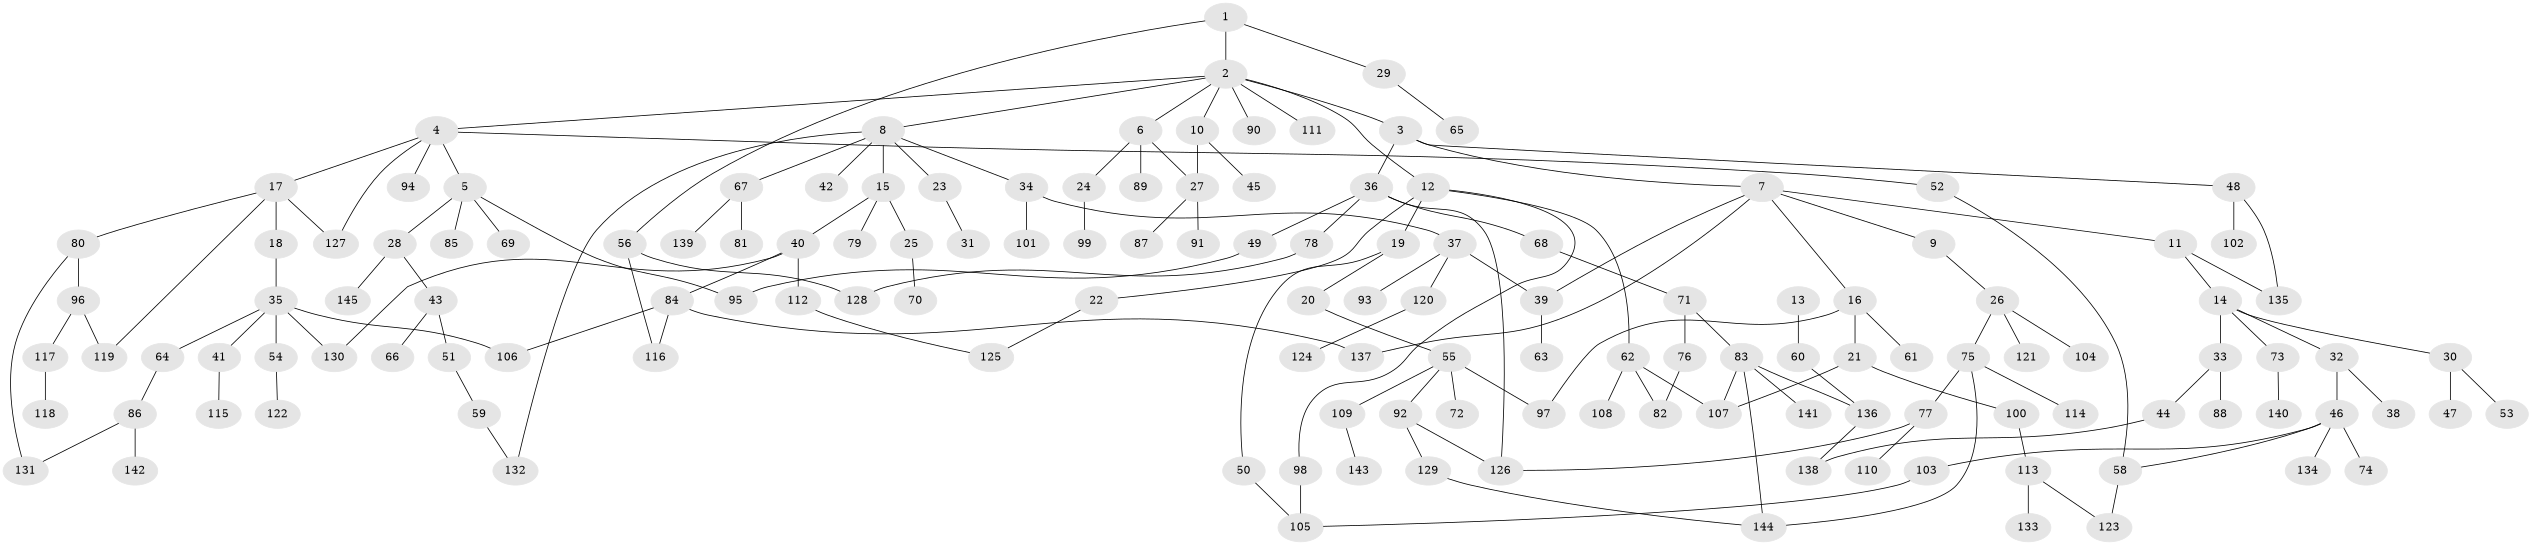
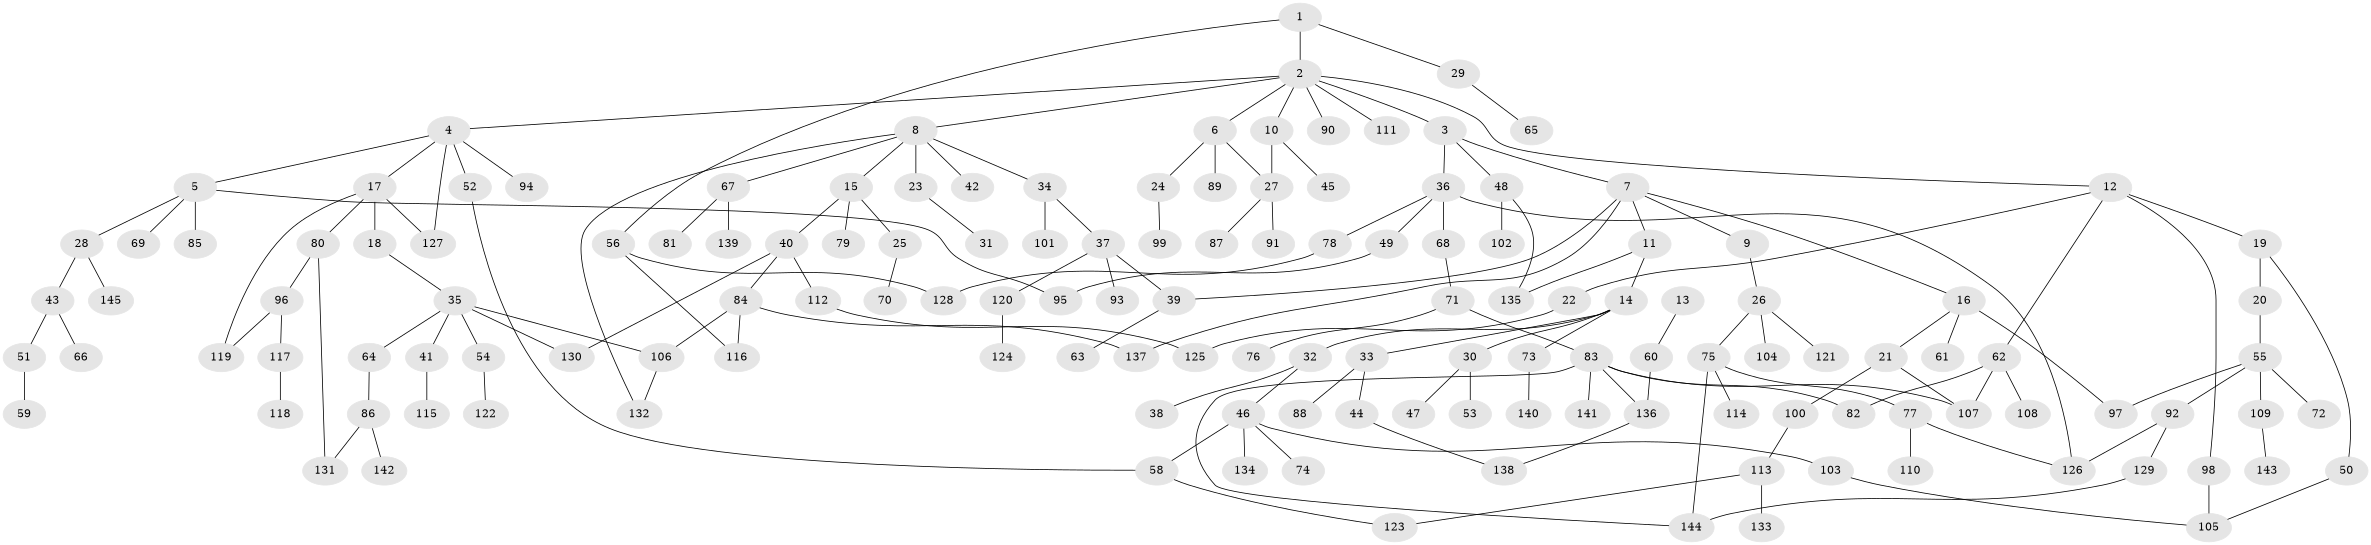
edge "76" -- "82": now "83" -- "82"
edge "59" -- "132": now "106" -- "132"
